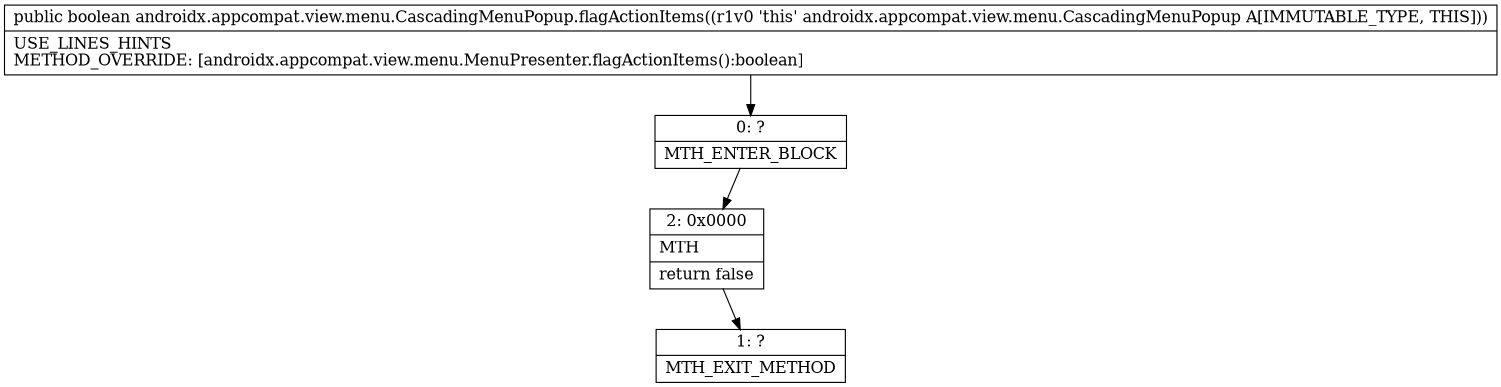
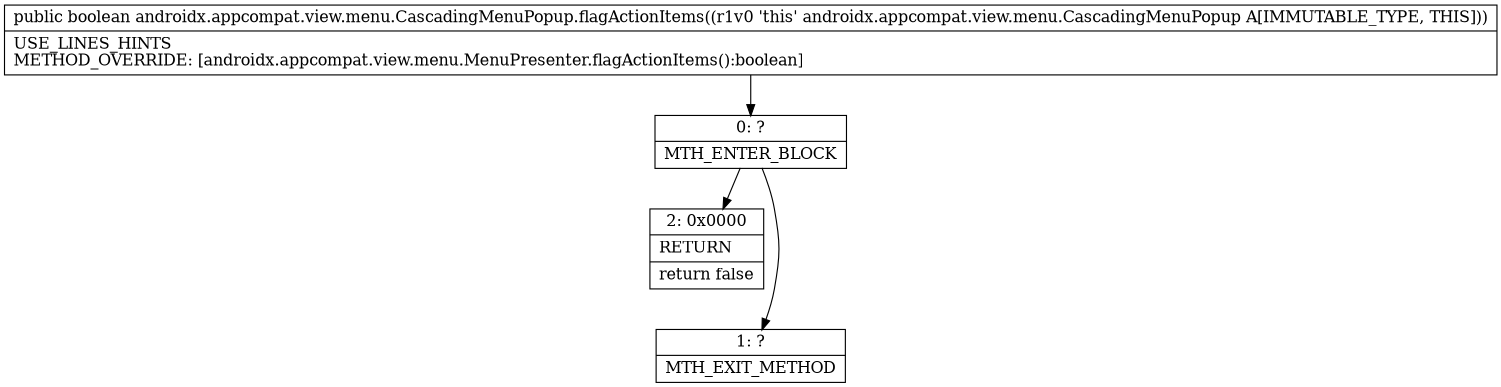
node "2: 0x0000": text "MTH" -> "RETURN"
edge "2: 0x0000" -> "1: ?": now "0: ?" -> "1: ?"
